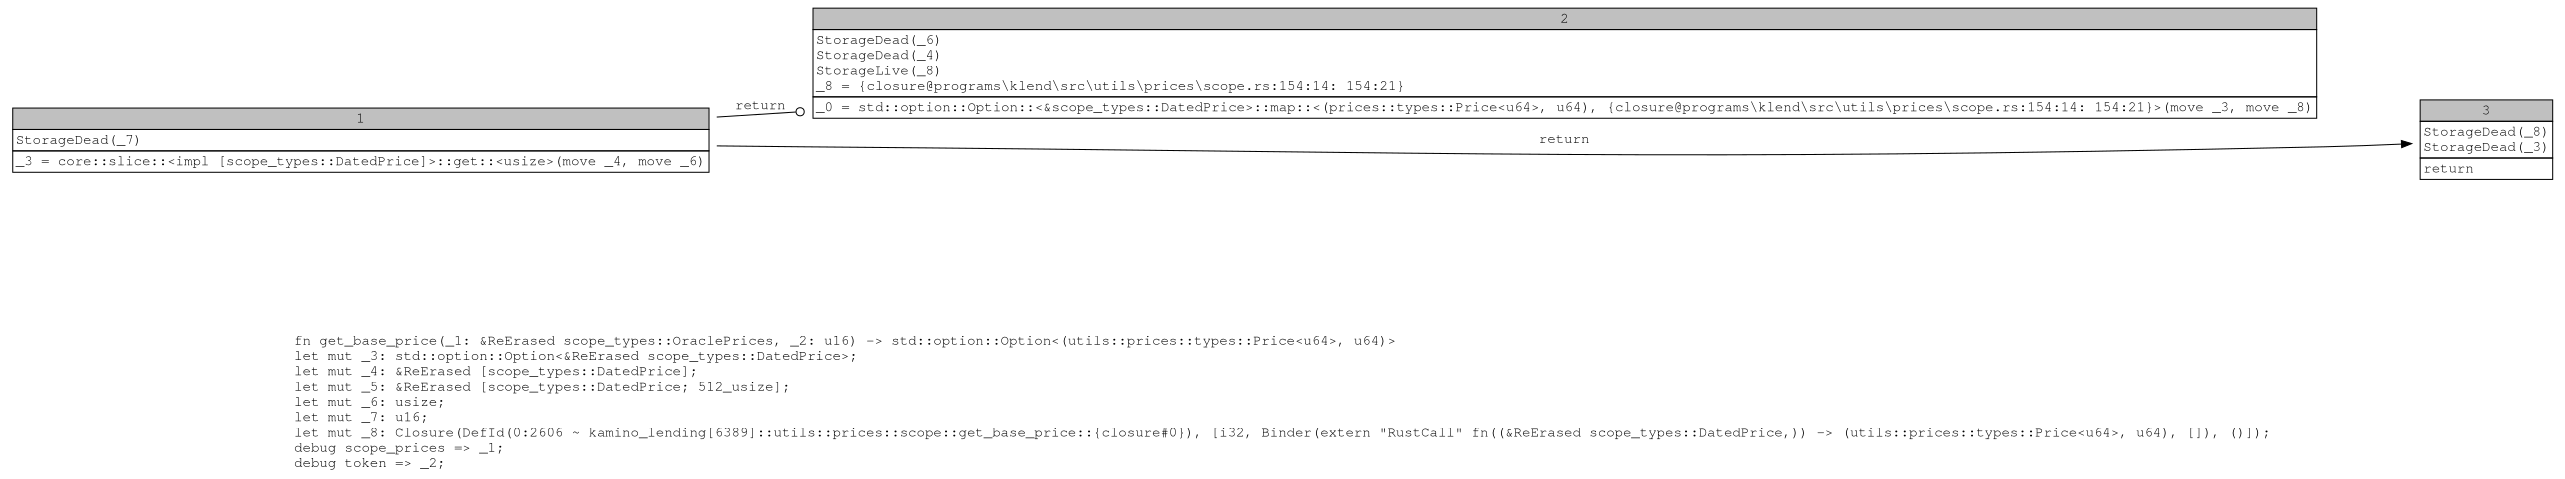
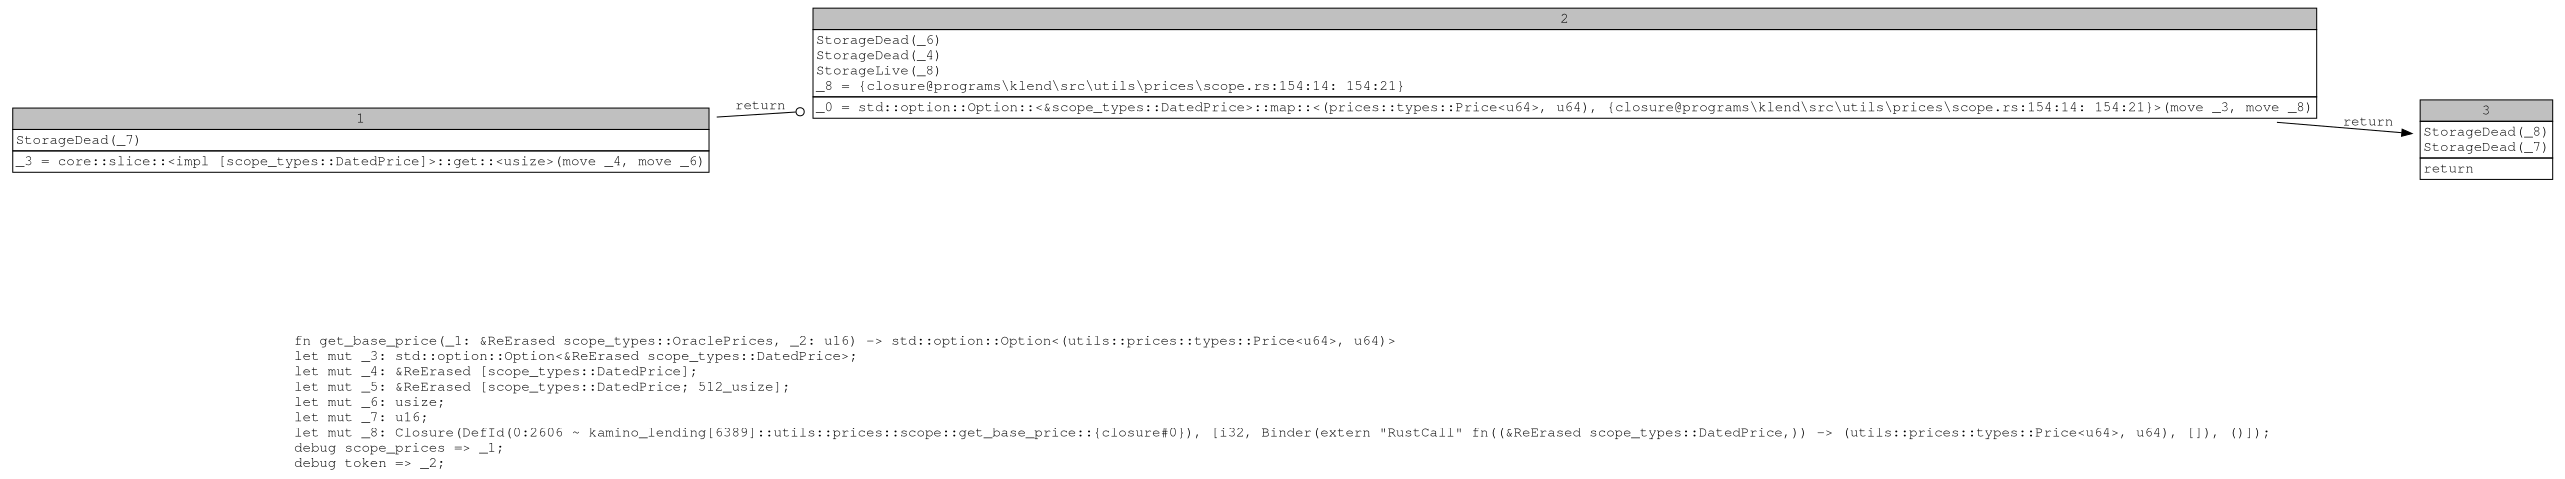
node "3": text "StorageDead(_3)" -> "StorageDead(_7)"
edge "1" -> "3": now "2" -> "3"
